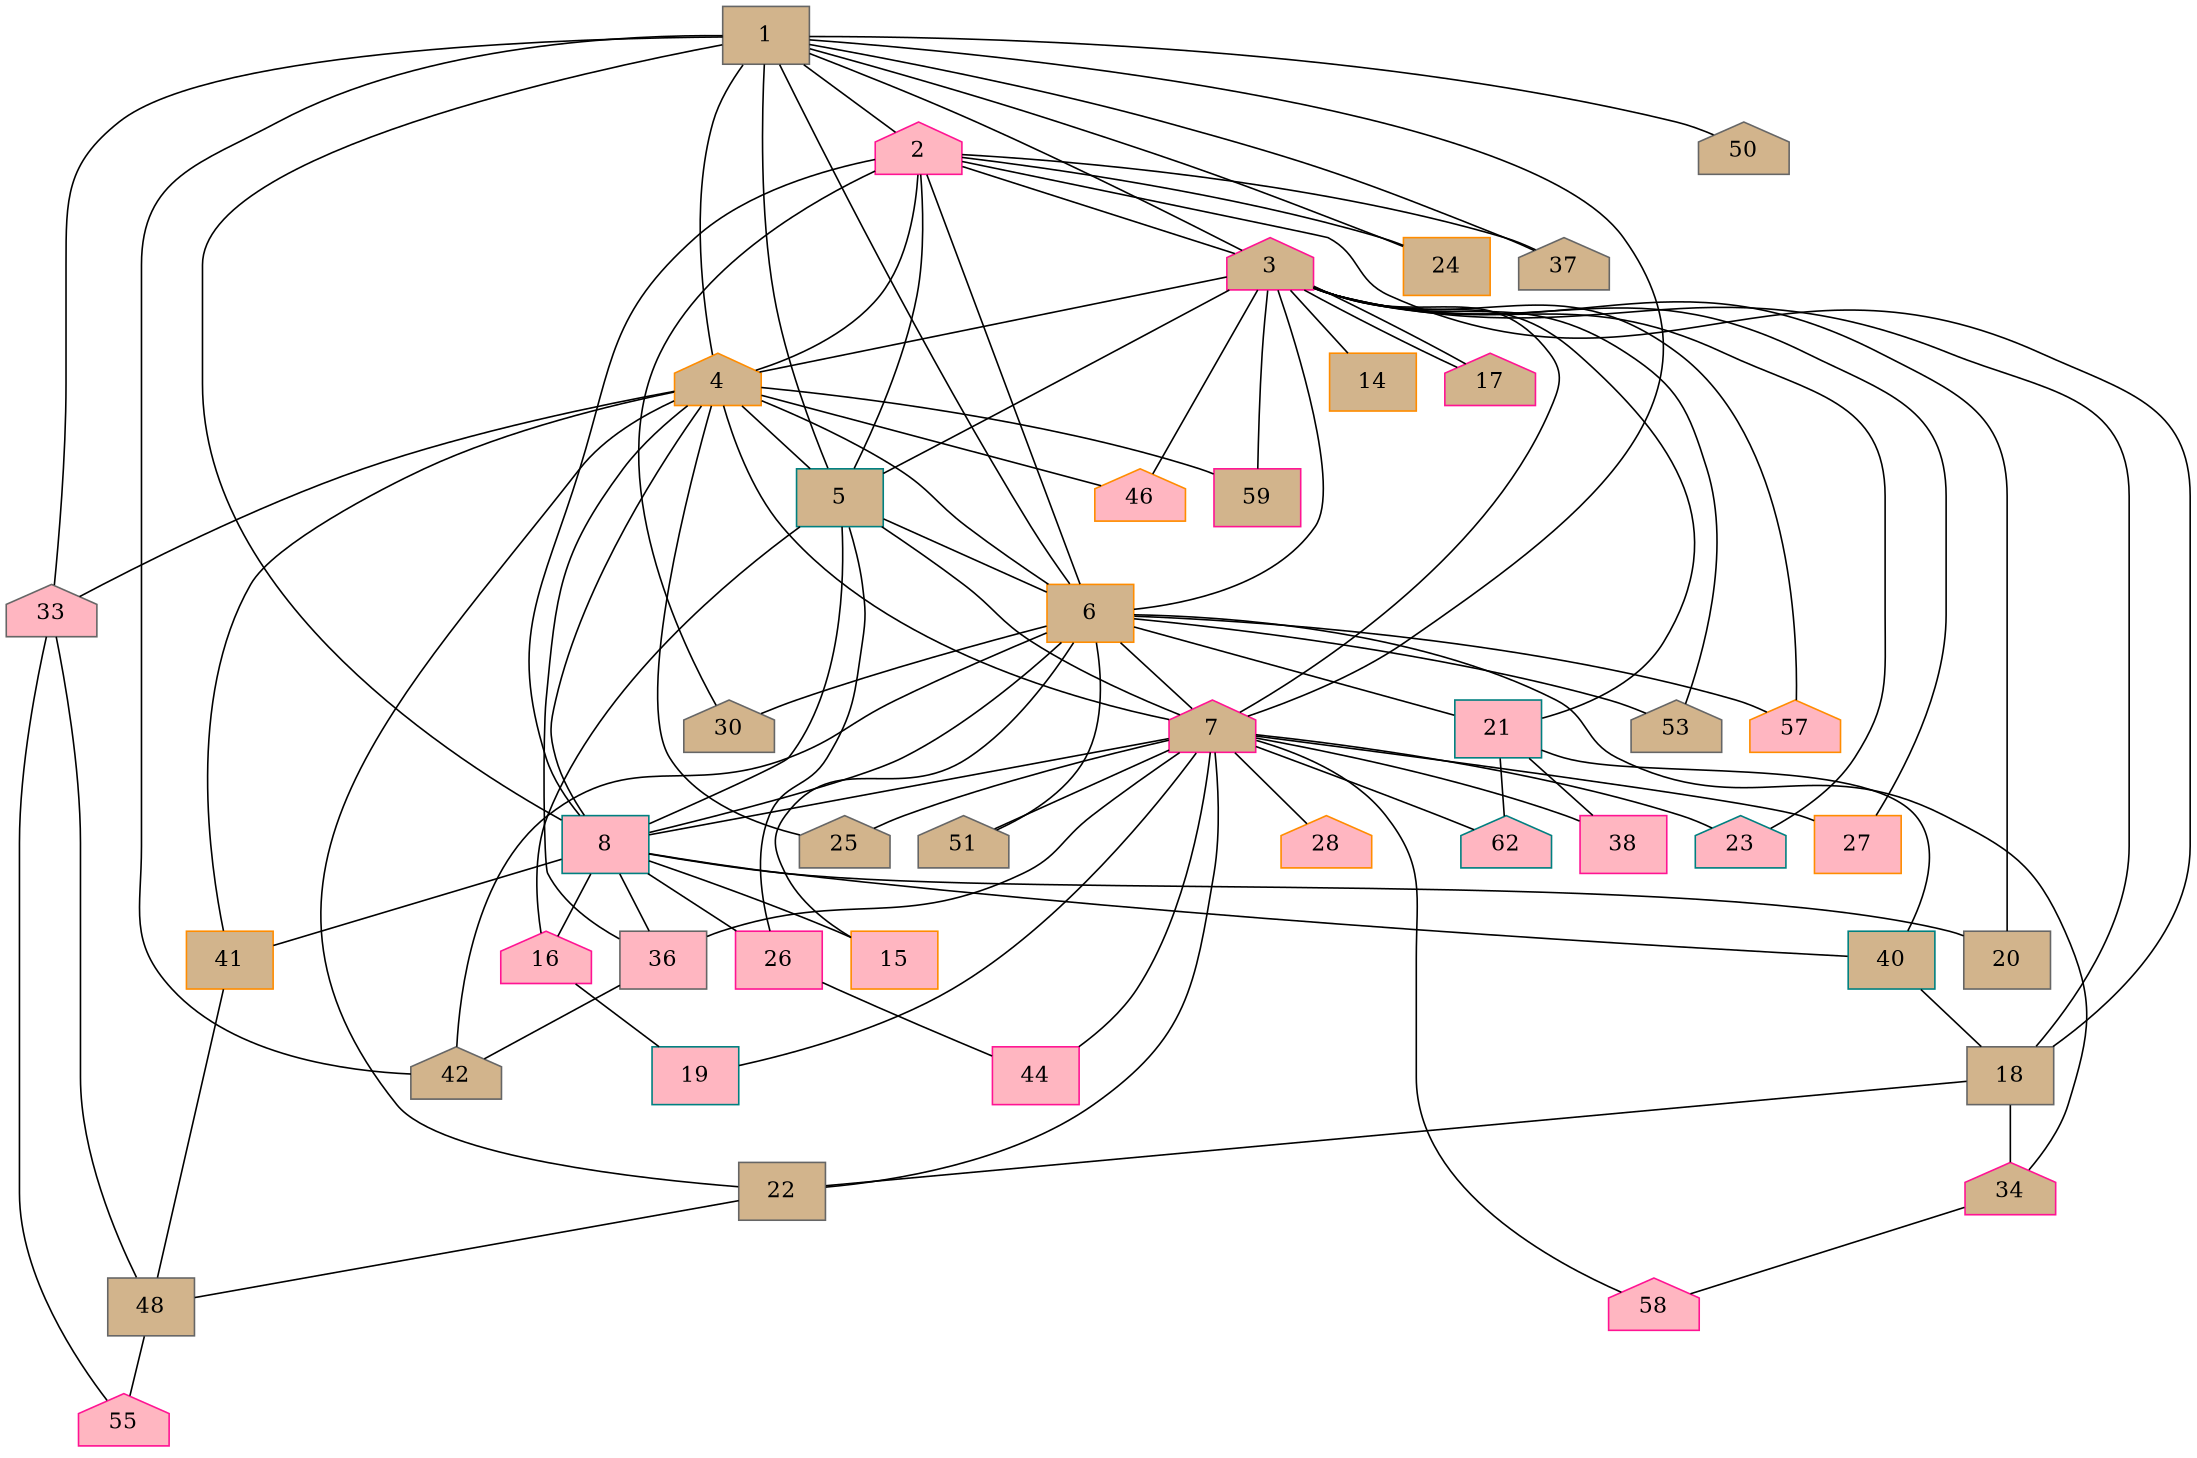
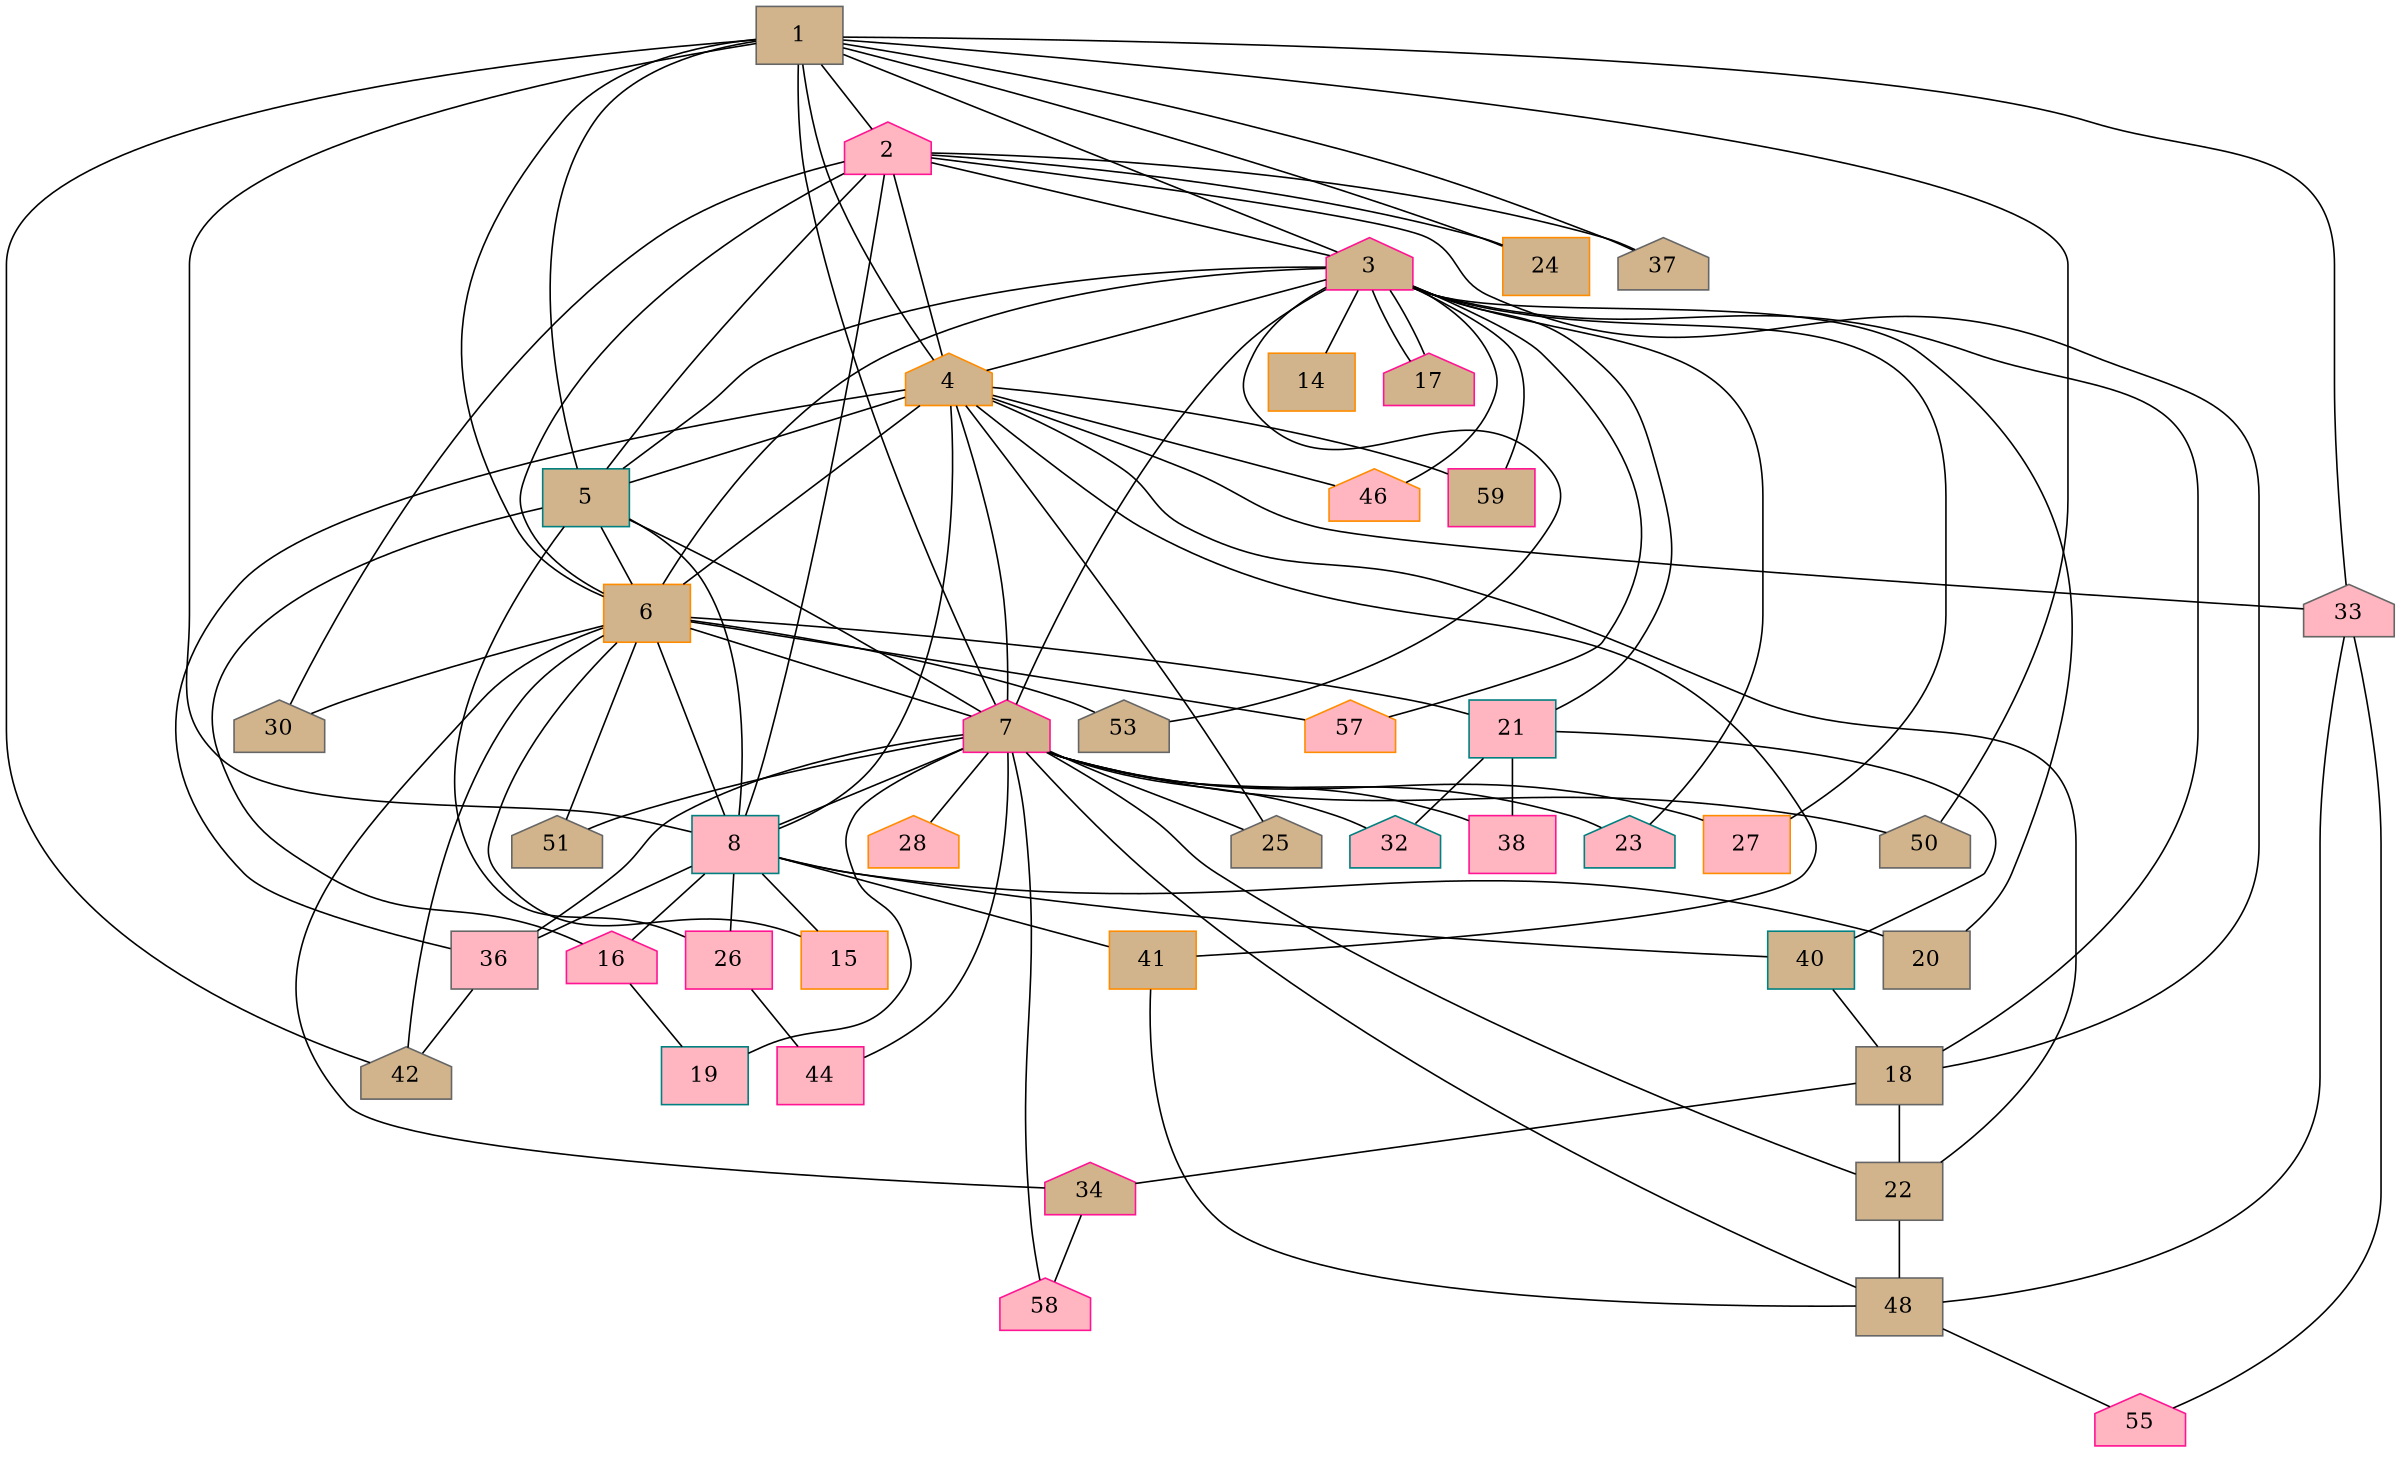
edge "7" -- "50": added
node "62": label "62" -> "32"
edge "7" -- "48": added
